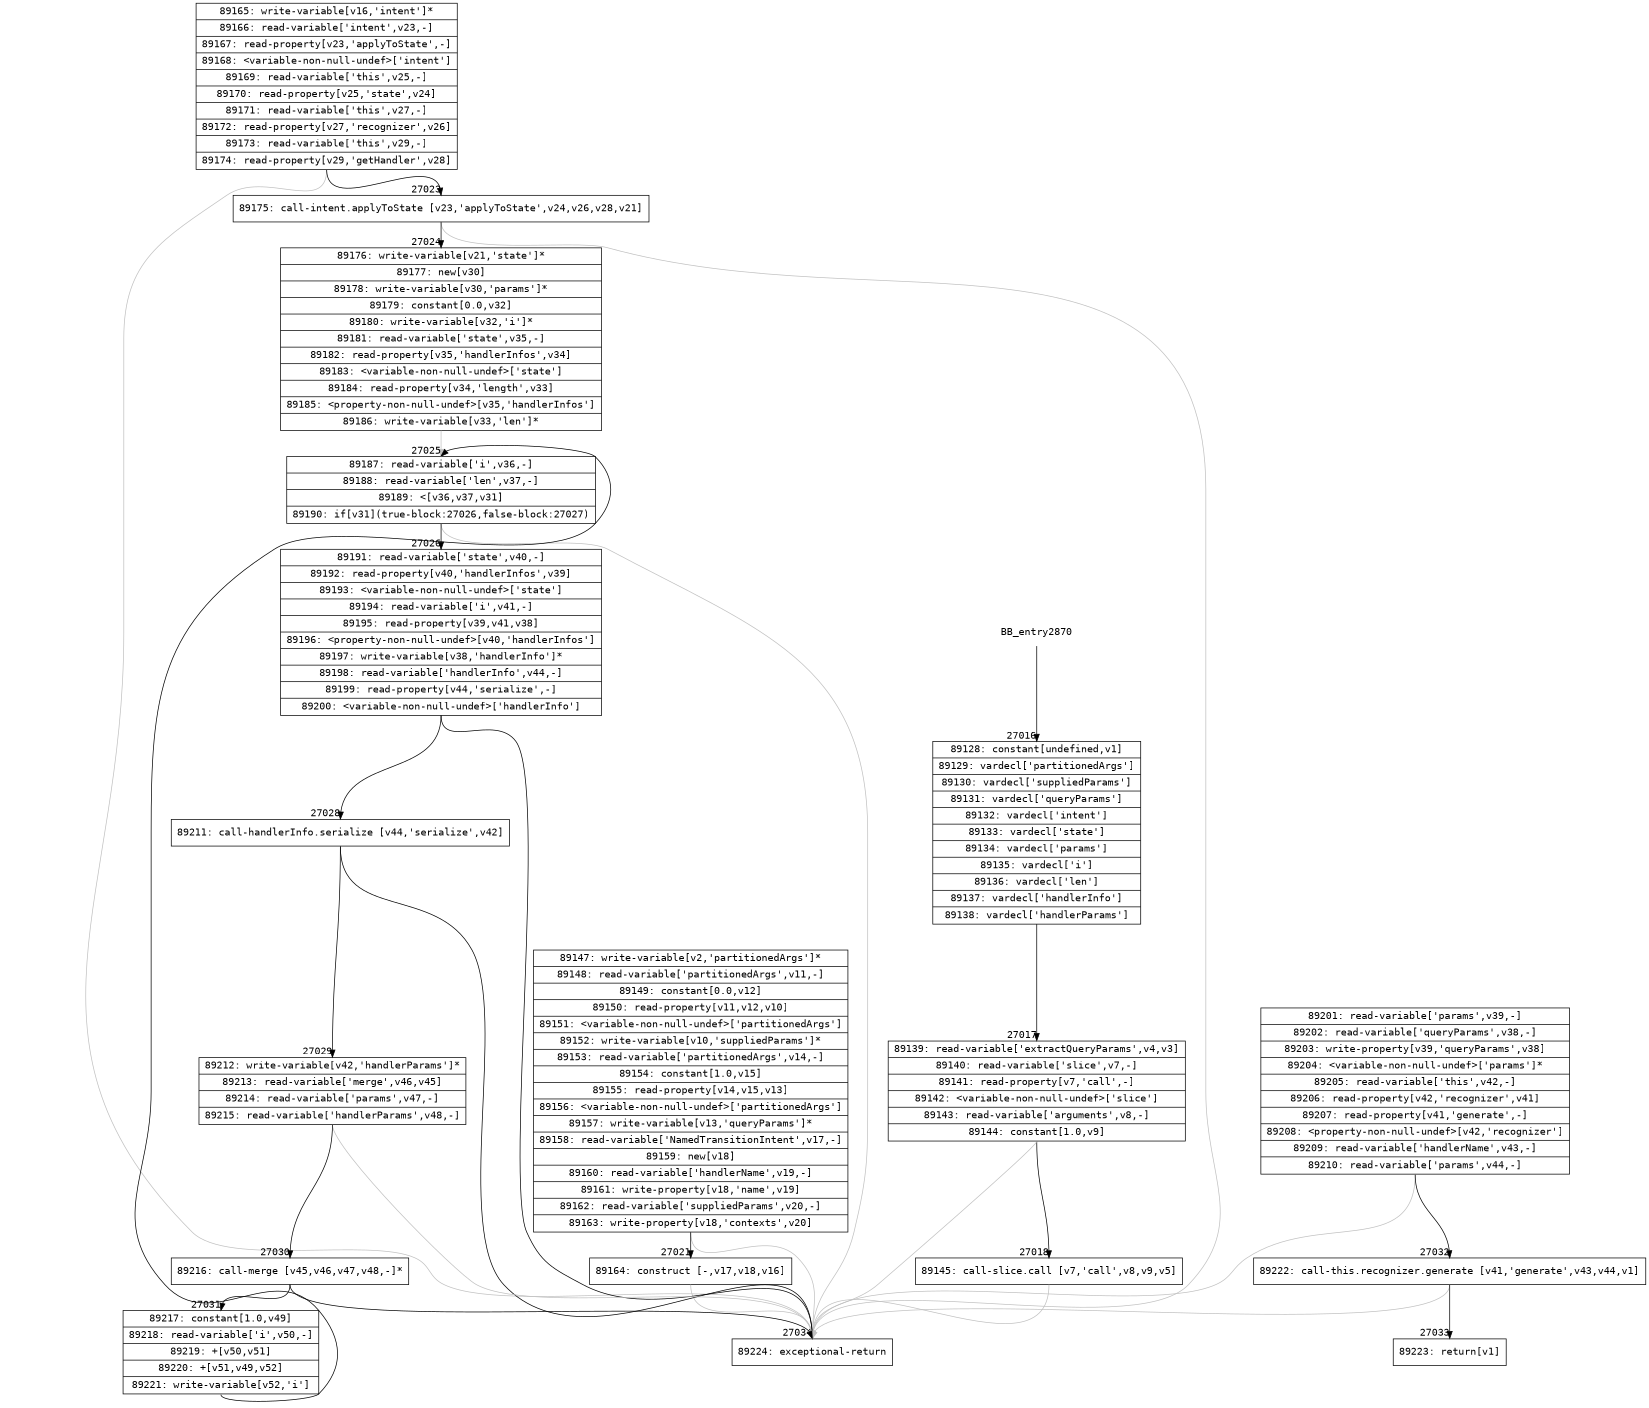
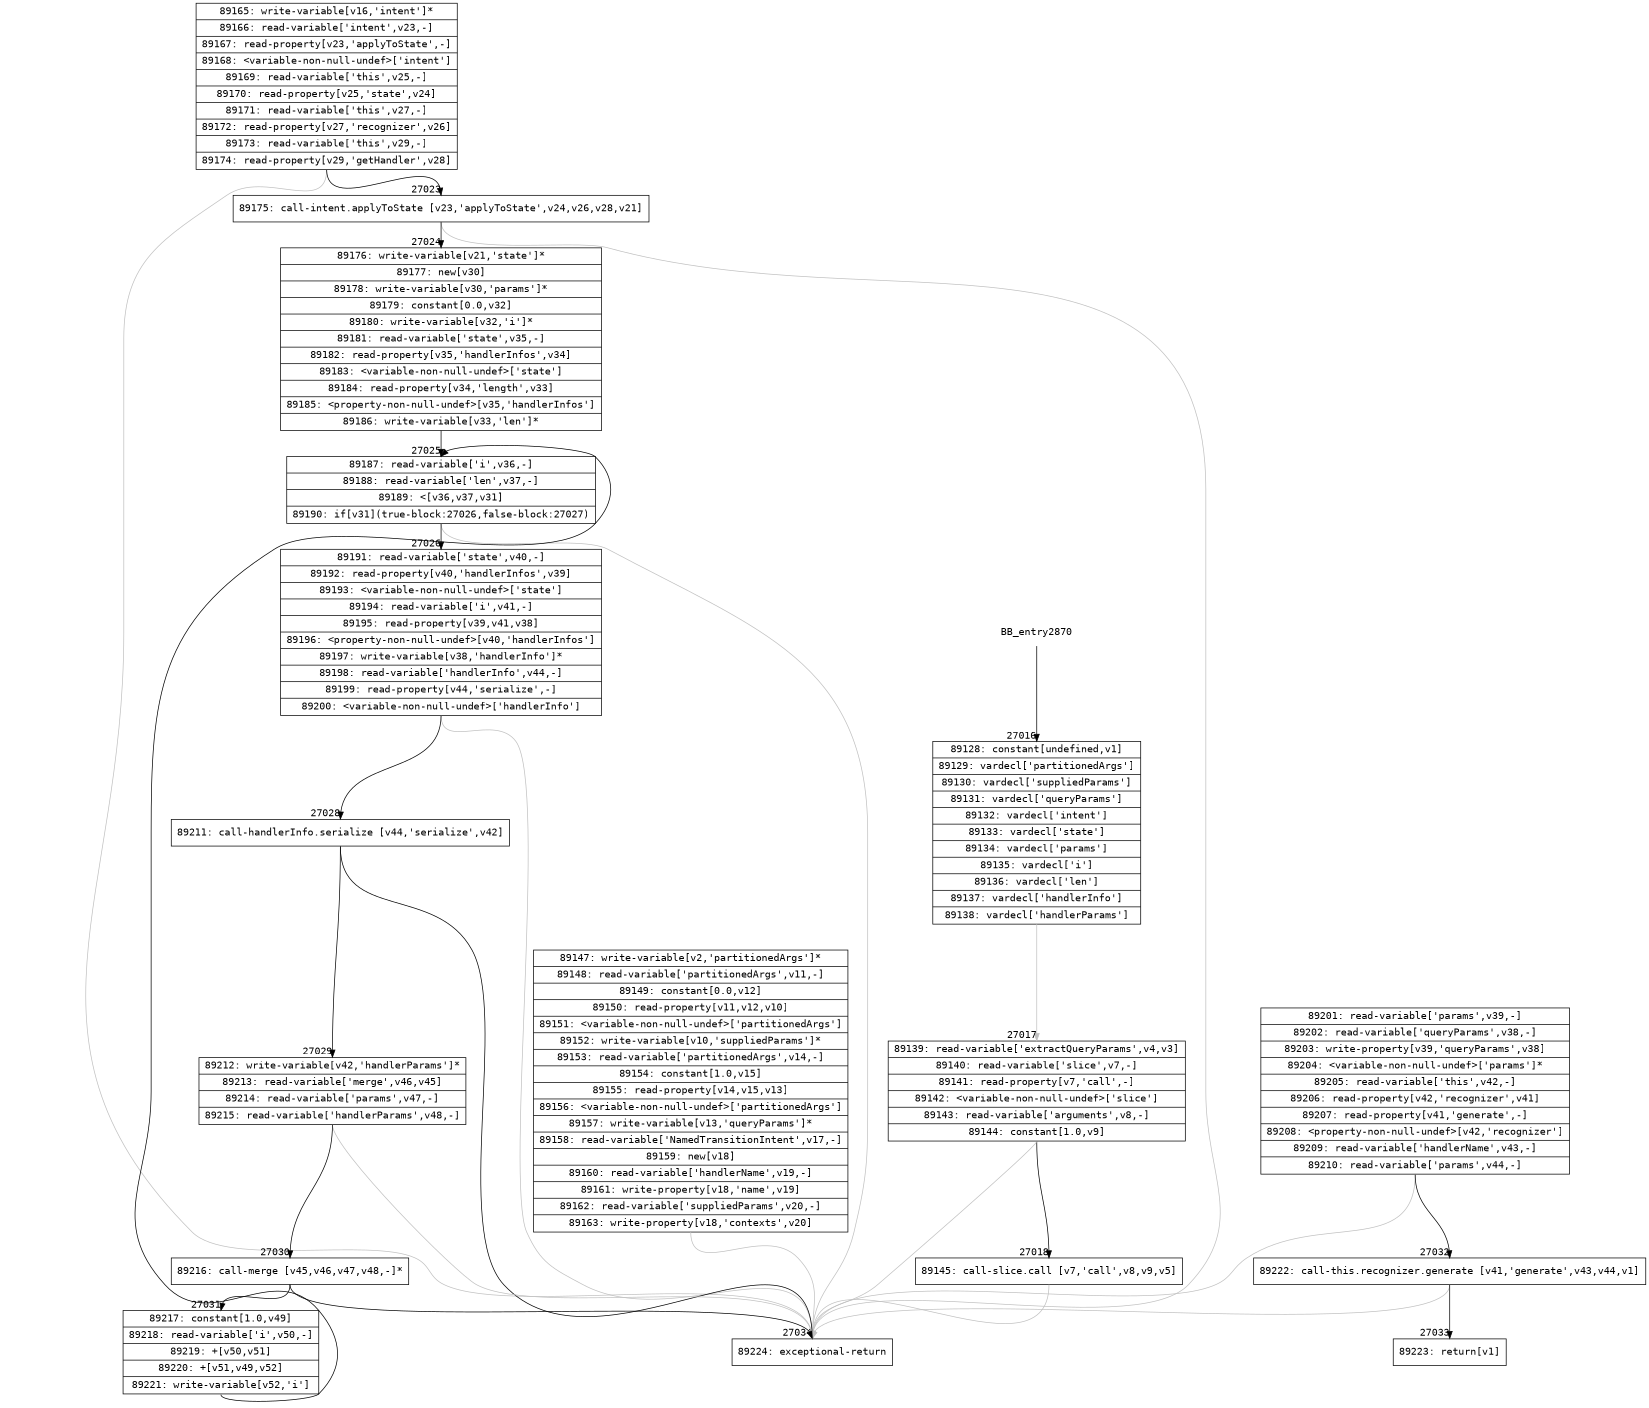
edge "89176: write-variable[v21,'state']*" -> "89187: read-variable['i',v36,-]": color gray -> black
edge "89128: constant[undefined,v1]" -> "89139: read-variable['extractQueryParams',v4,v3]": color black -> gray
edge "89191: read-variable['state',v40,-]" -> "89224: exceptional-return": color black -> gray
node "89164: construct [-,v17,v18,v16]": removed
